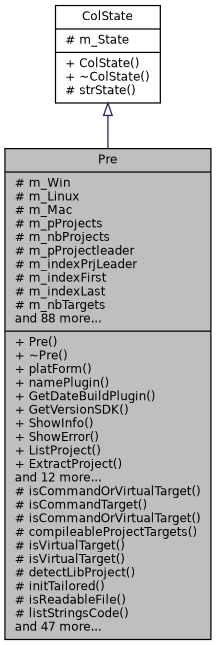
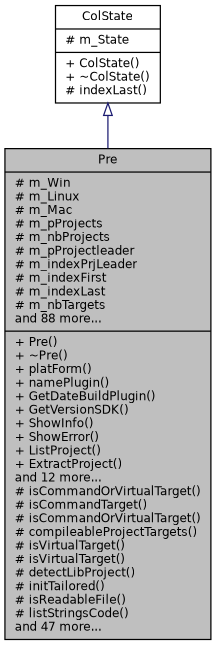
node "ColState": text "# strState()" -> "# indexLast()"
